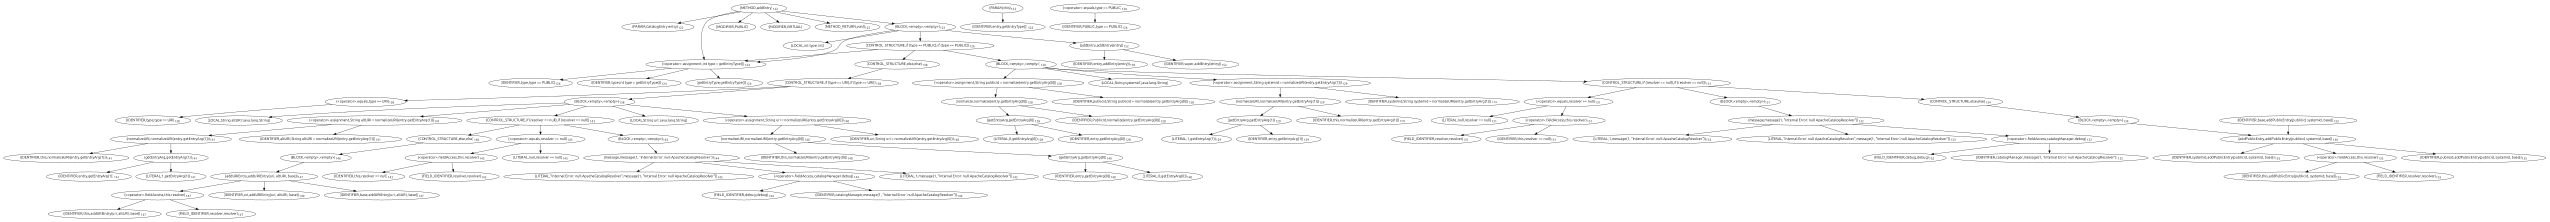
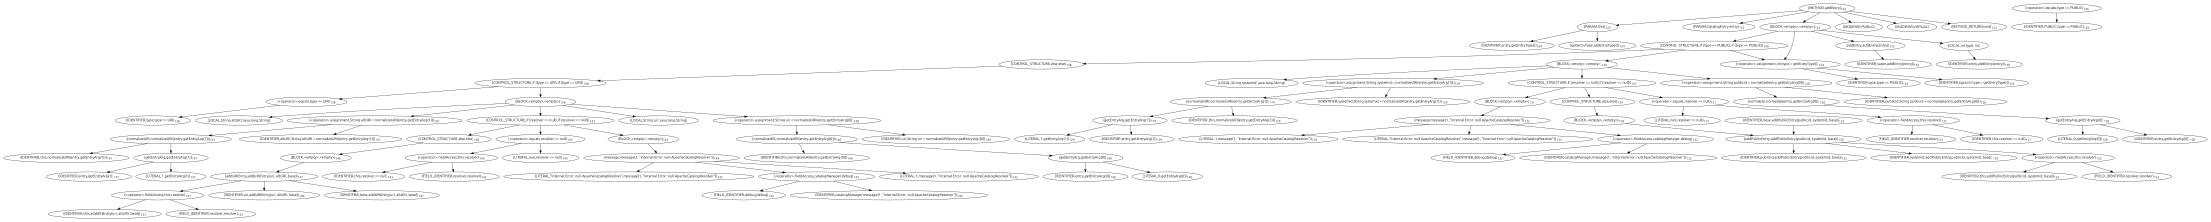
edge "(METHOD,addEntry)" -> "(<operator>.assignment,int type = getEntryType())": now "(METHOD,addEntry)" -> "(PARAM,this)"
edge "(addEntry,addEntry(entry))" -> "(IDENTIFIER,entry,addEntry(entry))": now "(LOCAL,int type: int)" -> "(IDENTIFIER,entry,addEntry(entry))"
edge "(<operator>.assignment,int type = getEntryType())" -> "(getEntryType,getEntryType())": now "(PARAM,this)" -> "(getEntryType,getEntryType())"
node "(IDENTIFIER,PublicId,normalize(entry.getEntryArg(0)))": removed
